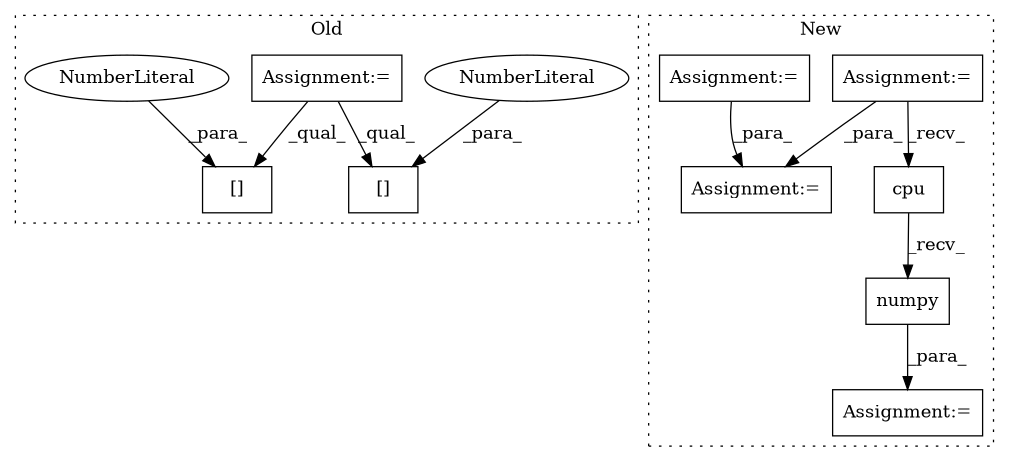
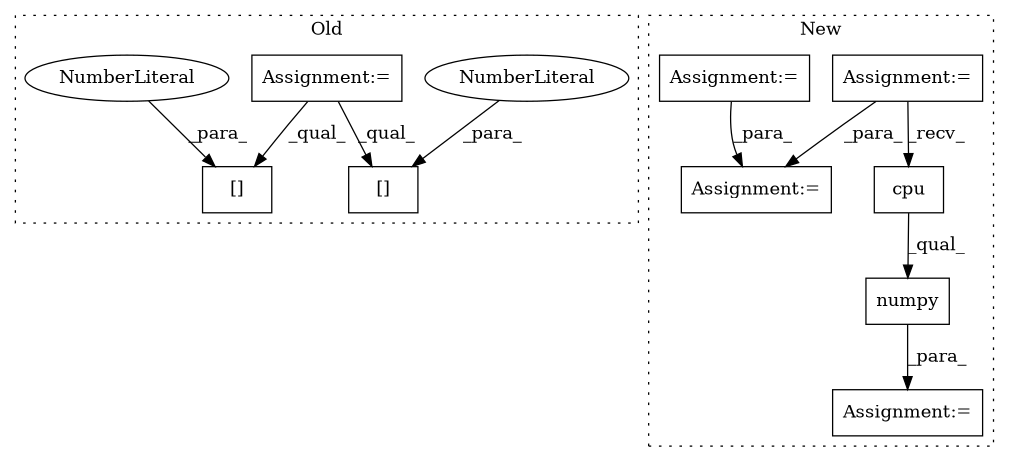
edge "cpu" -> "numpy": label "_recv_" -> "_qual_"
